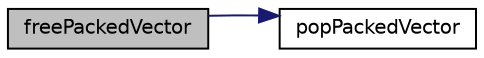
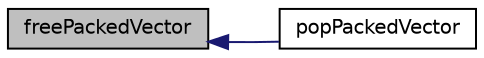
edge "freePackedVector" -> "popPackedVector": reversed
